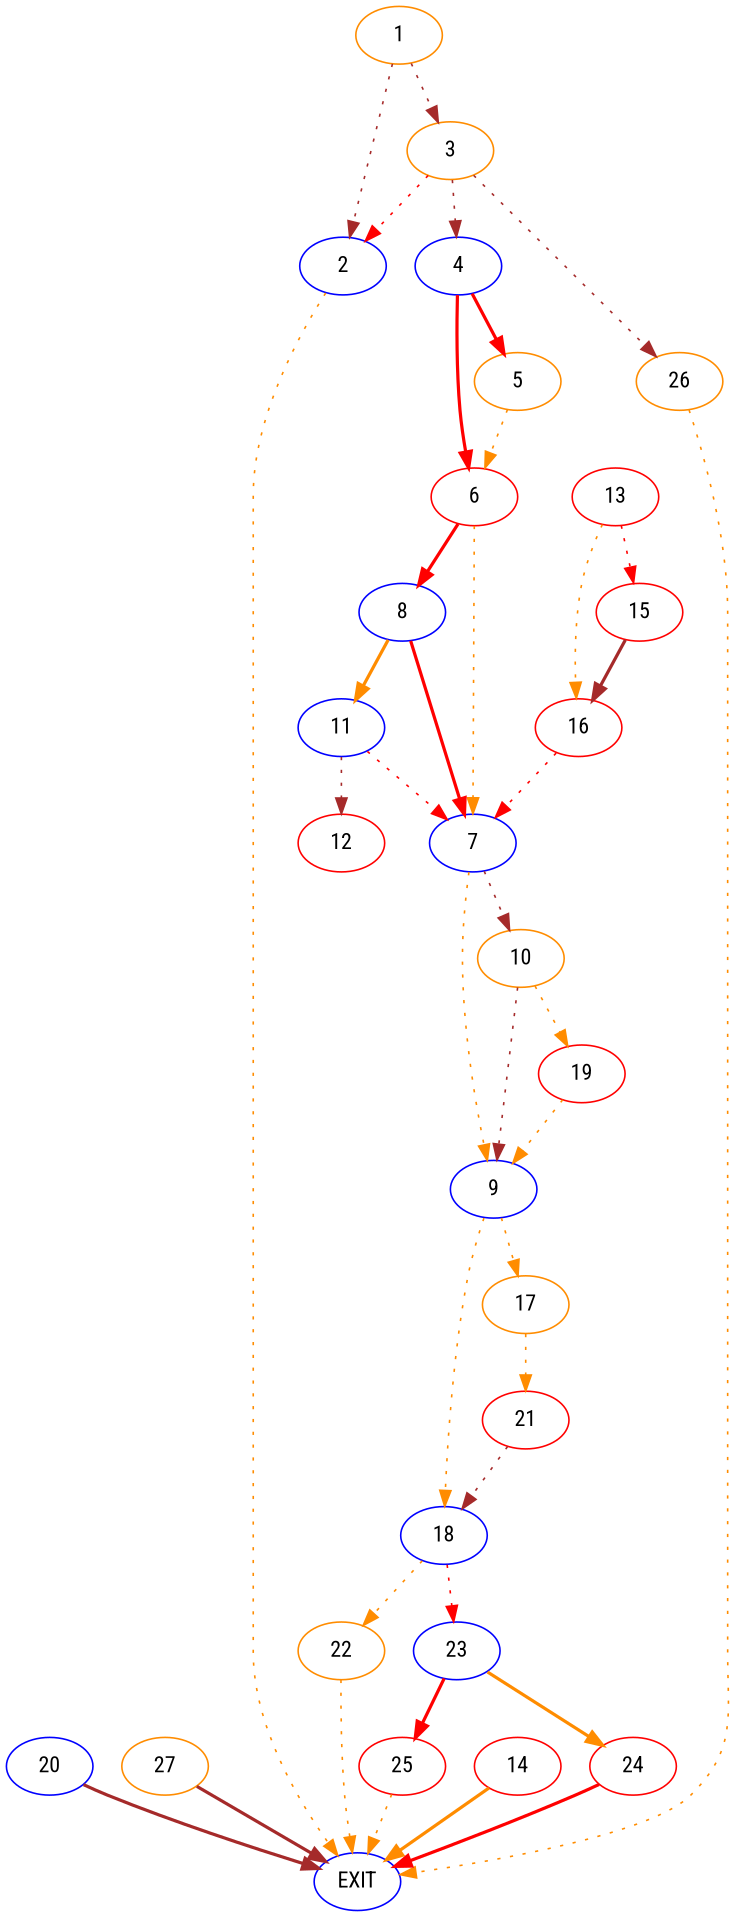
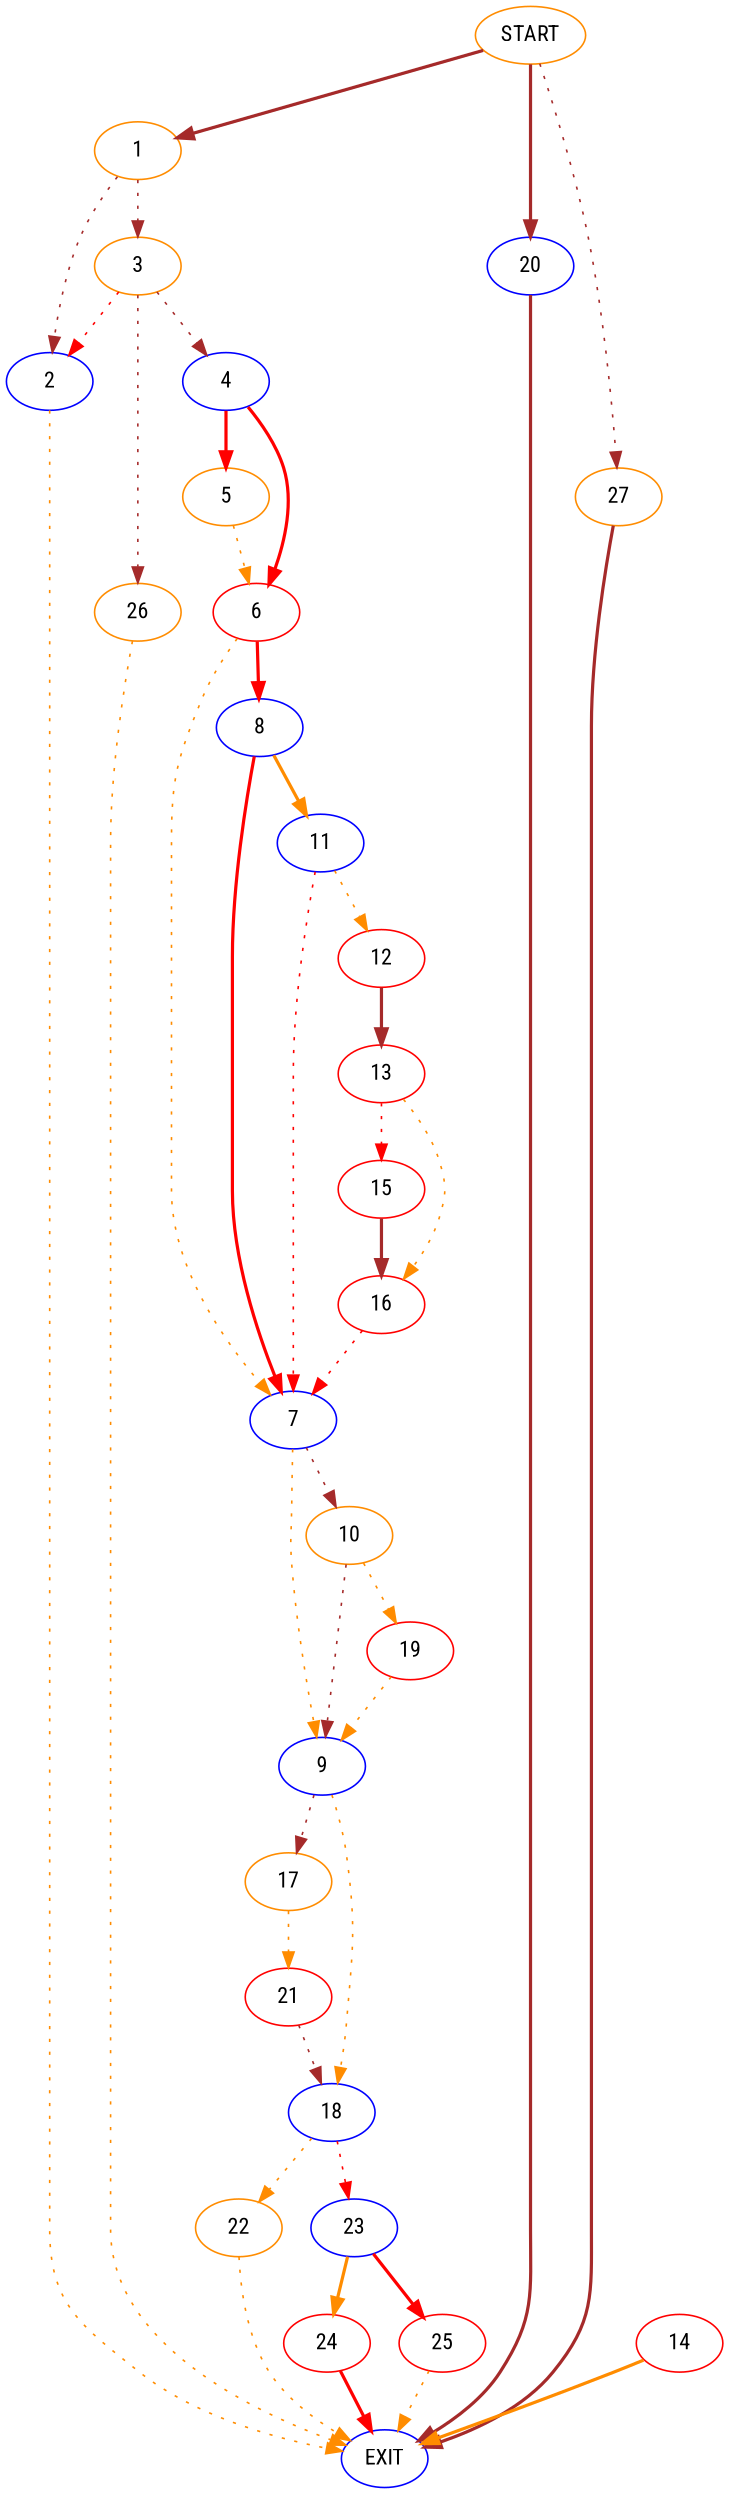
node "START": added
edge "11" -> "12": color brown -> darkorange
edge "12" -> "13": added
edge "9" -> "17": color darkorange -> brown
